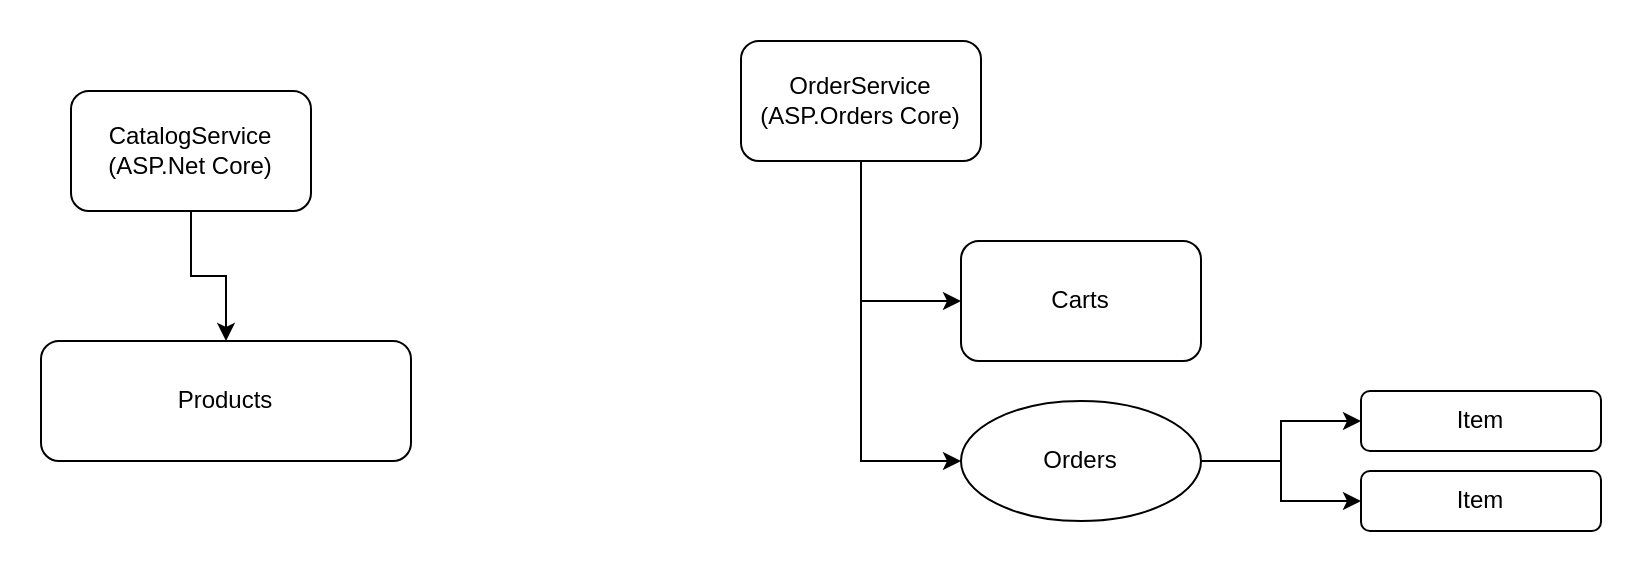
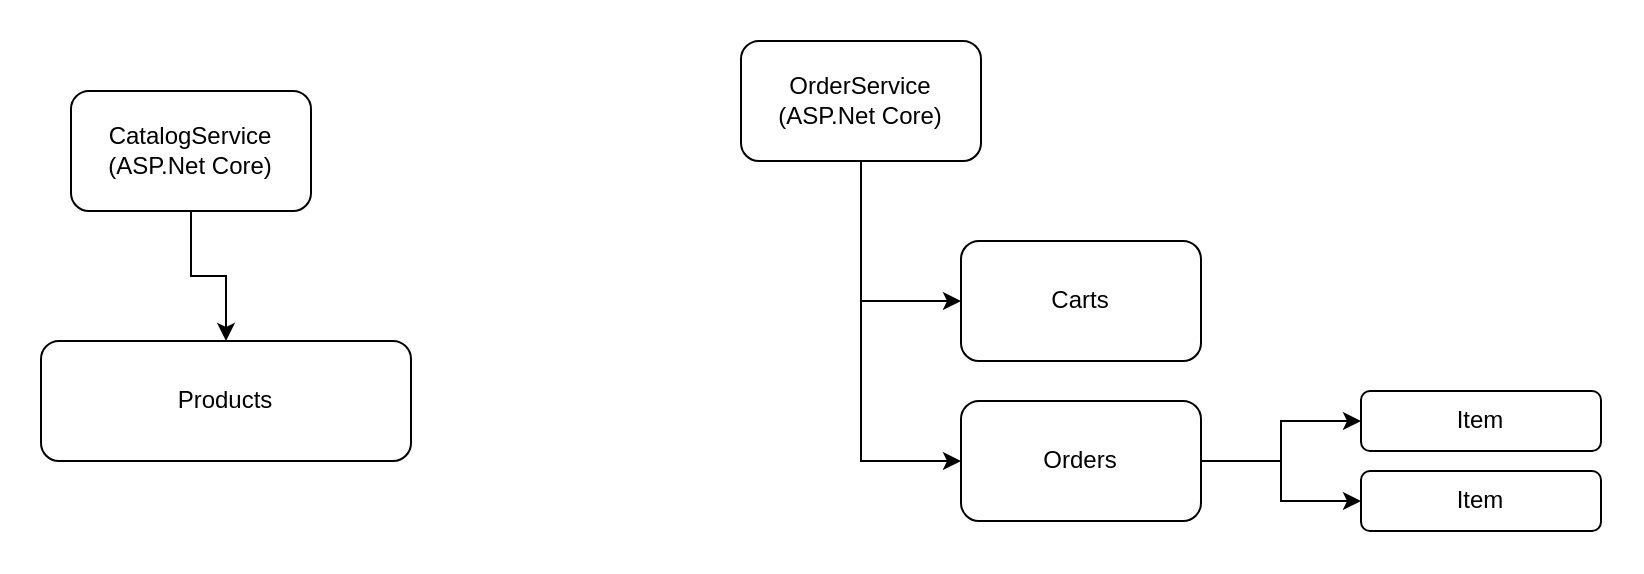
node "OrderService (ASP.Orders Core)": label "OrderService (ASP.Orders Core)" -> "OrderService (ASP.Net Core)"
node "Orders": shape ellipse -> rounded rectangle
